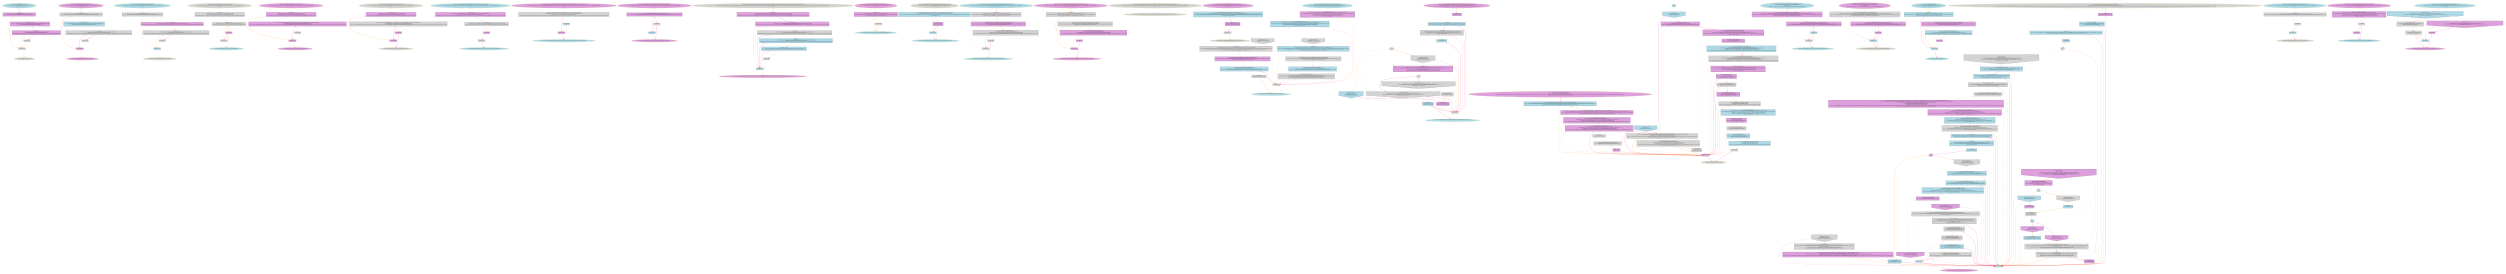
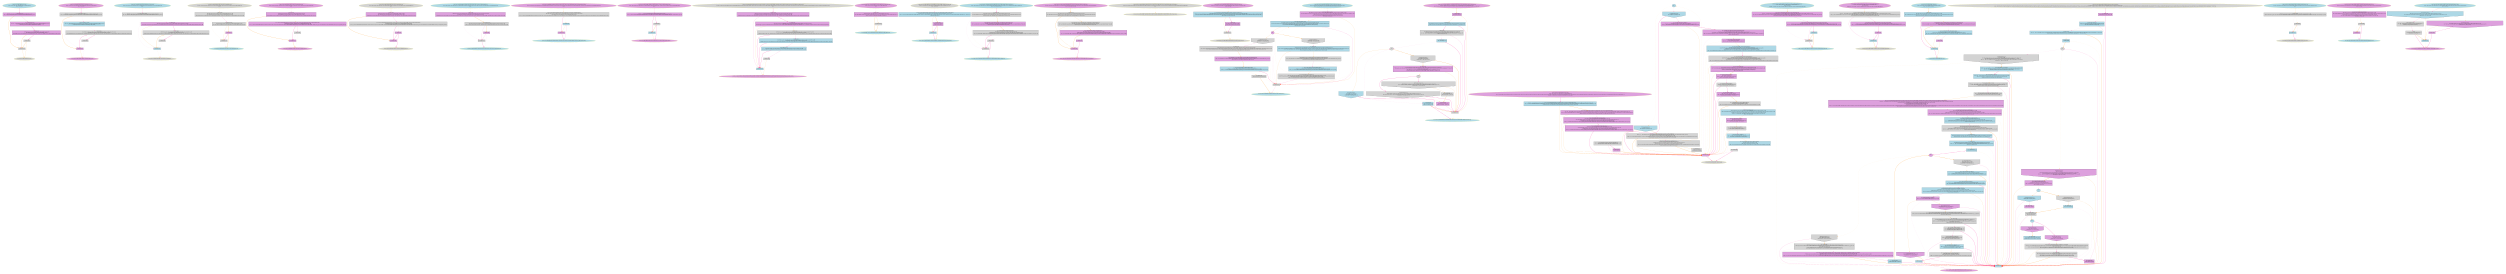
node "8: +": added
node "8:  method_body *&numParallelTests:int=4 [line 47]": removed
